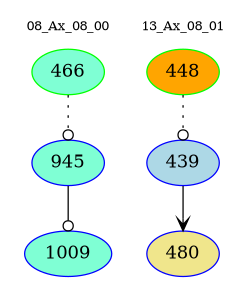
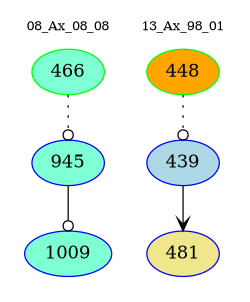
cluster "08_Ax_08_00": label "08_Ax_08_00" -> "08_Ax_08_08"
cluster "13_Ax_08_01": label "13_Ax_08_01" -> "13_Ax_98_01"
node "480": label "480" -> "481"
